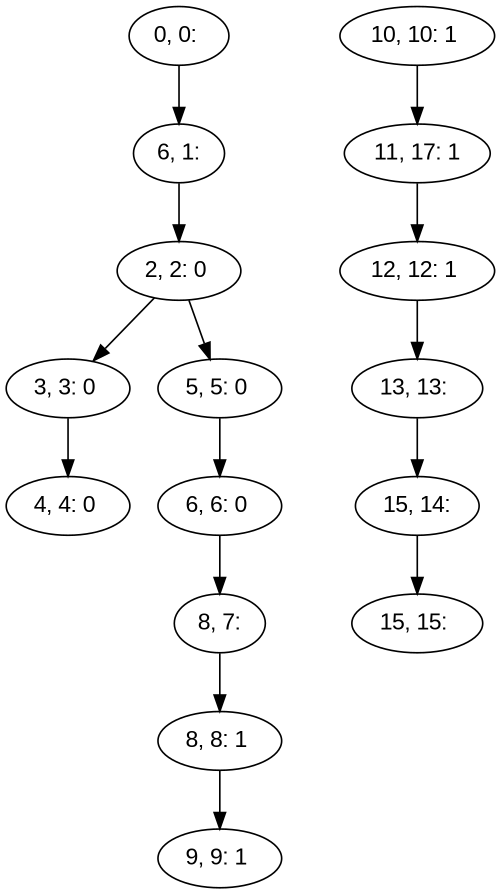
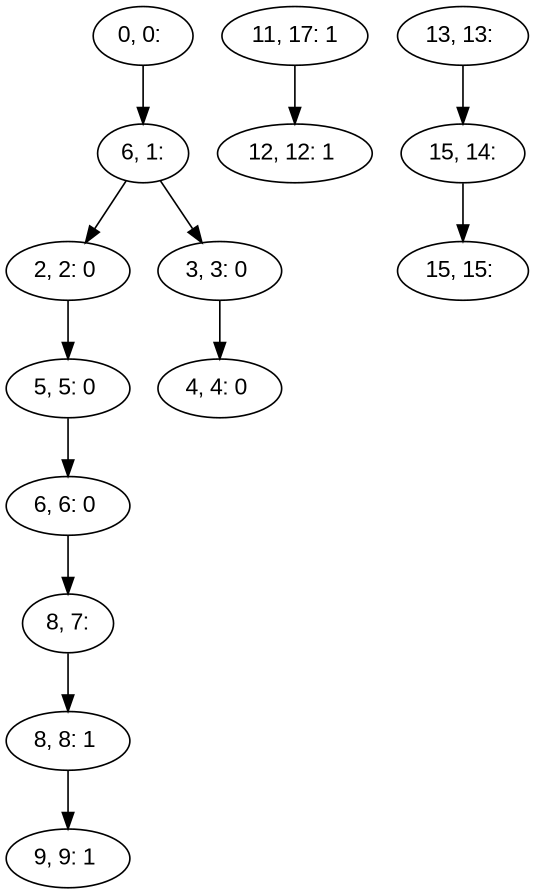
node "10, 10: 1": removed
edge "12, 12: 1" -> "13, 13:": removed
edge "2, 2: 0" -> "3, 3: 0": now "6, 1:" -> "3, 3: 0"
